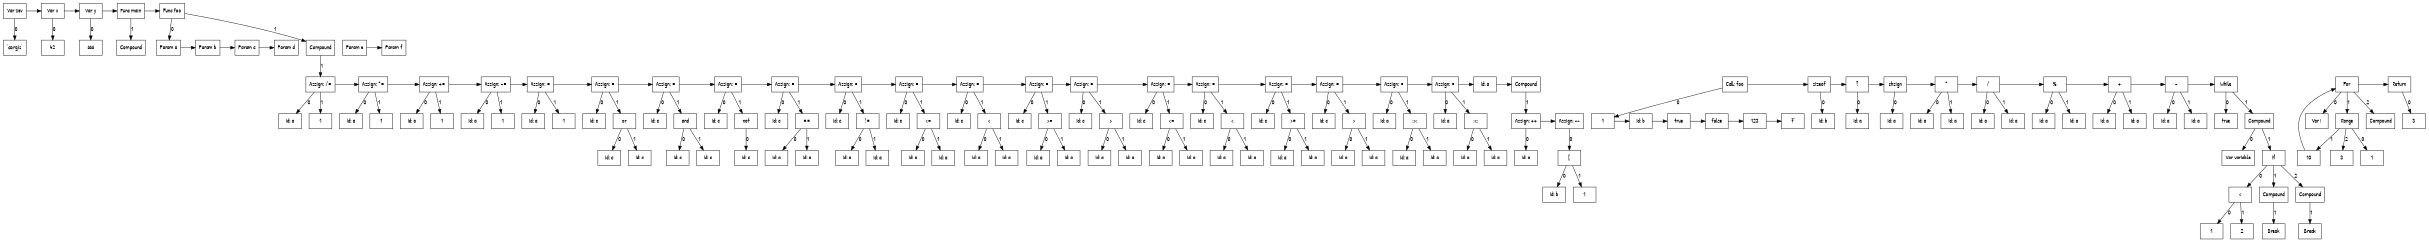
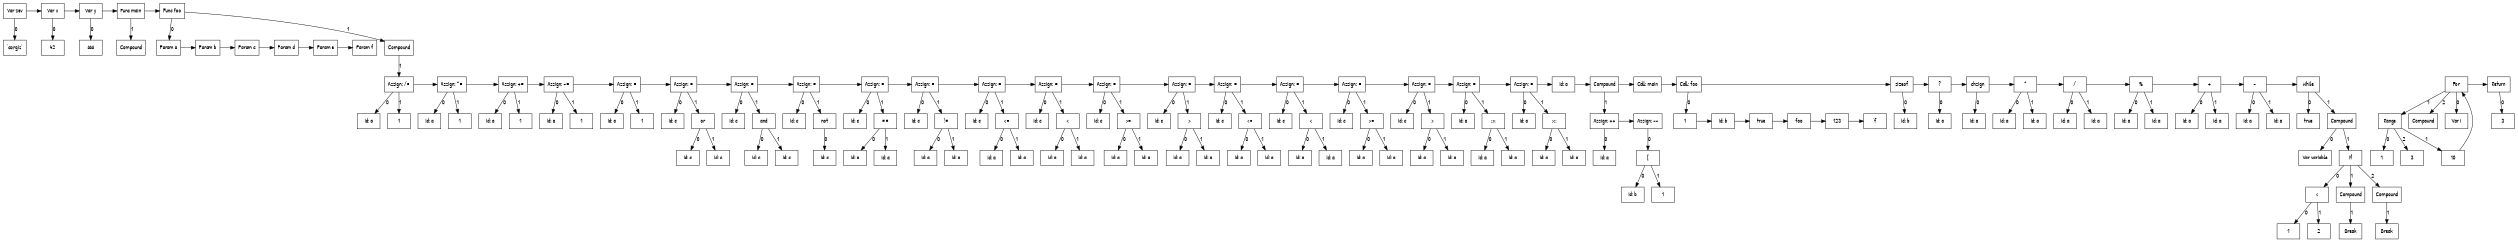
edge "Param d" -> "Param e": added
node "Call: main": added
node "false": label "false" -> "foo"
